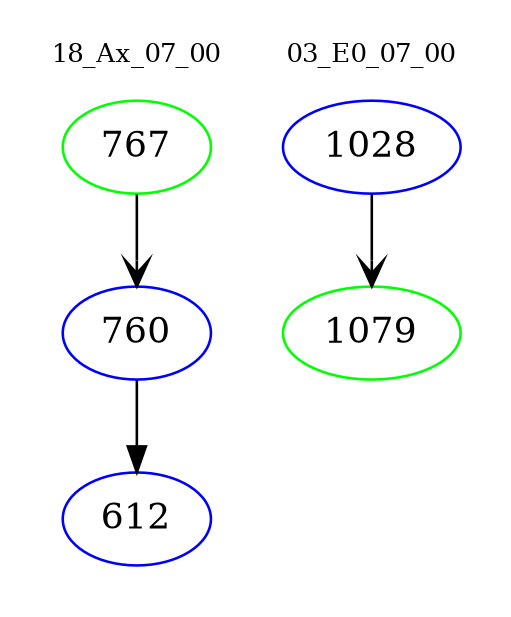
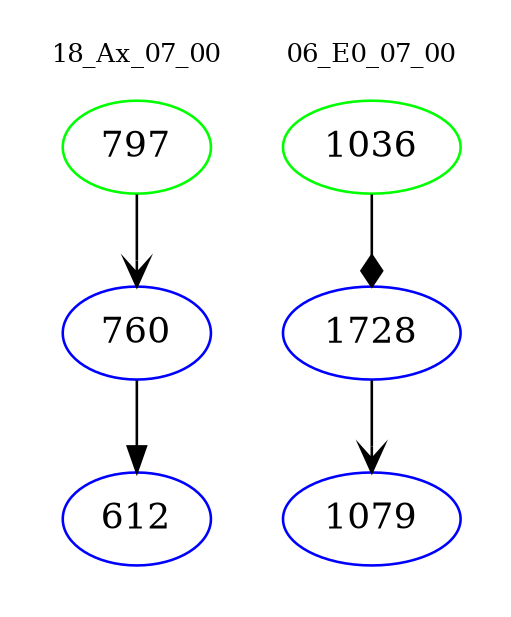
cluster "03_E0_07_00": label "03_E0_07_00" -> "06_E0_07_00"
node "767": label "767" -> "797"
node "1036": added
node "1028": label "1028" -> "1728"
node "1079": color green -> blue
